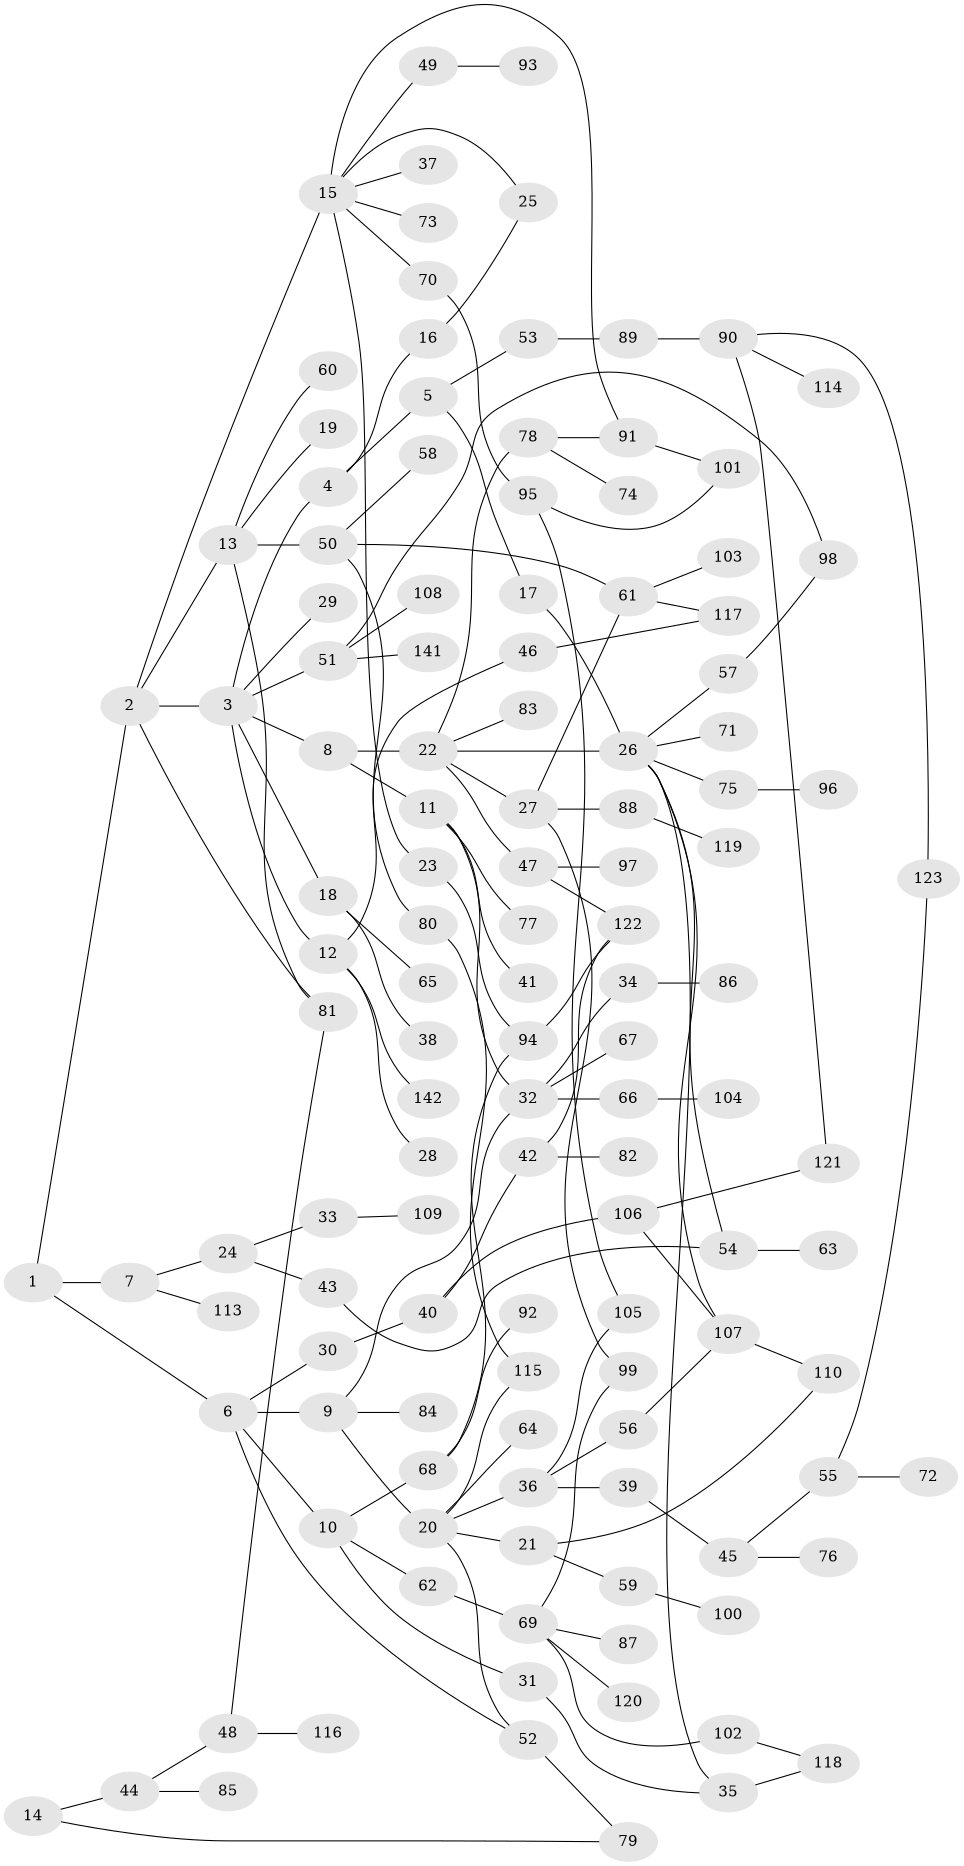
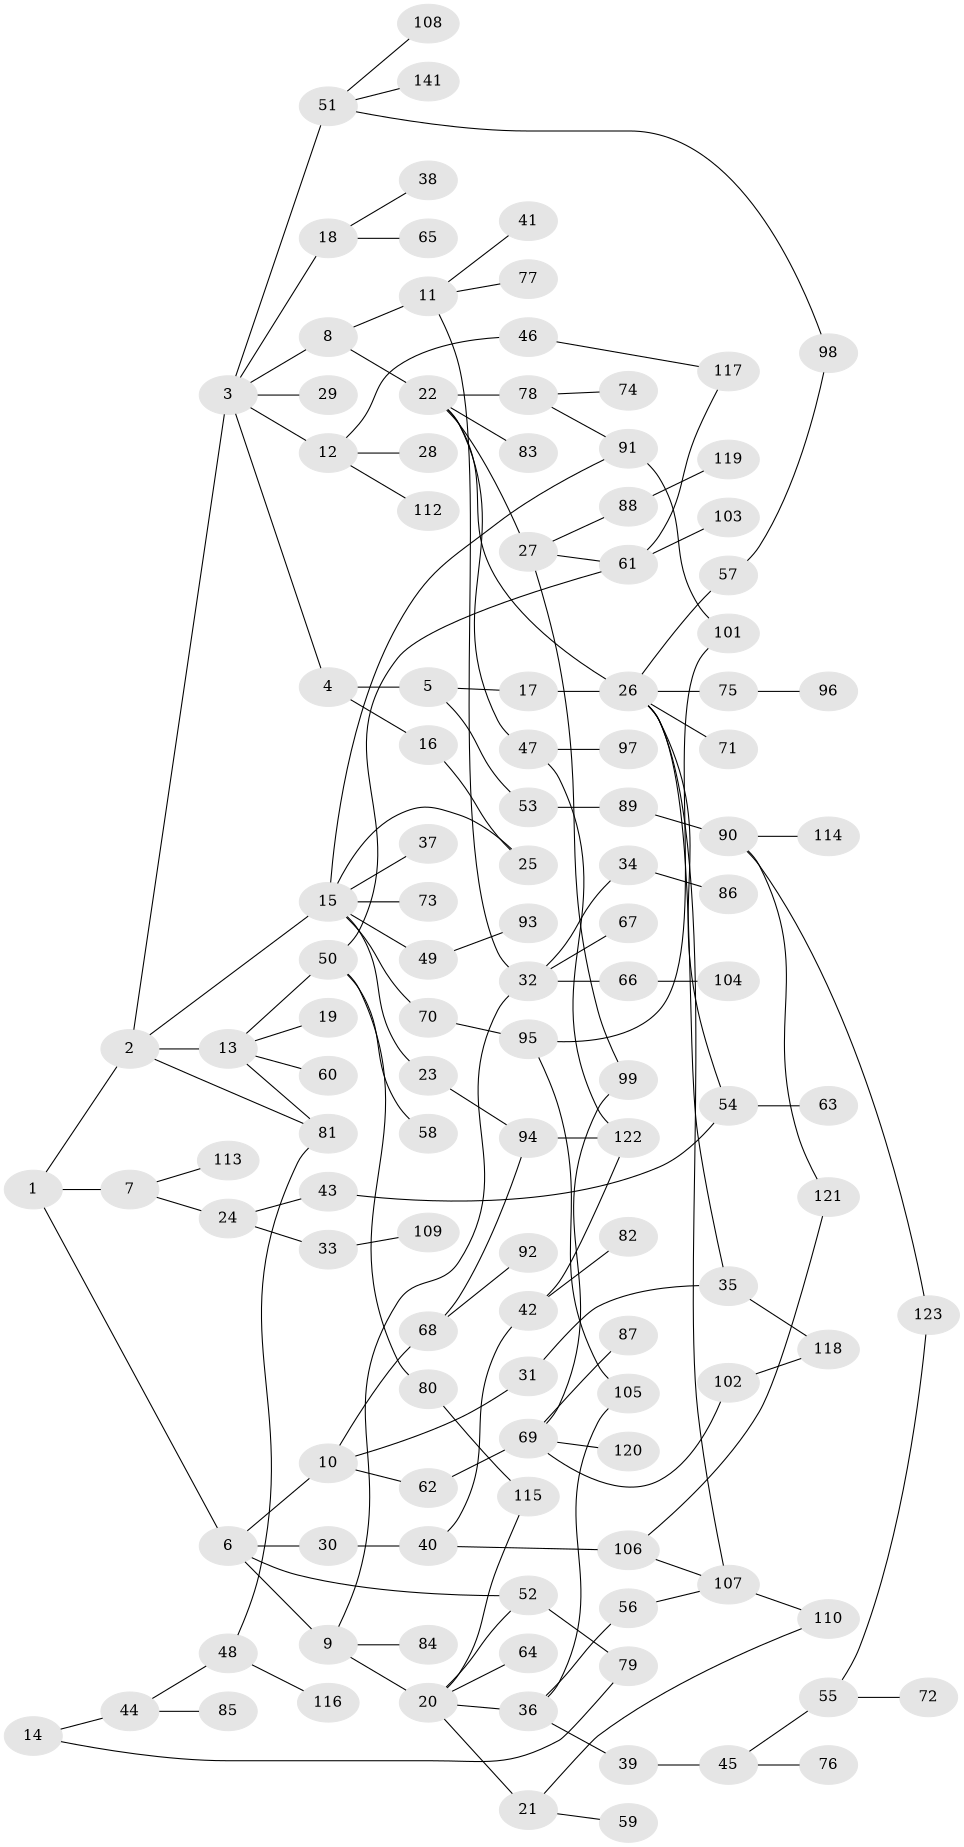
node "142": label "142" -> "112"
node "100": removed
